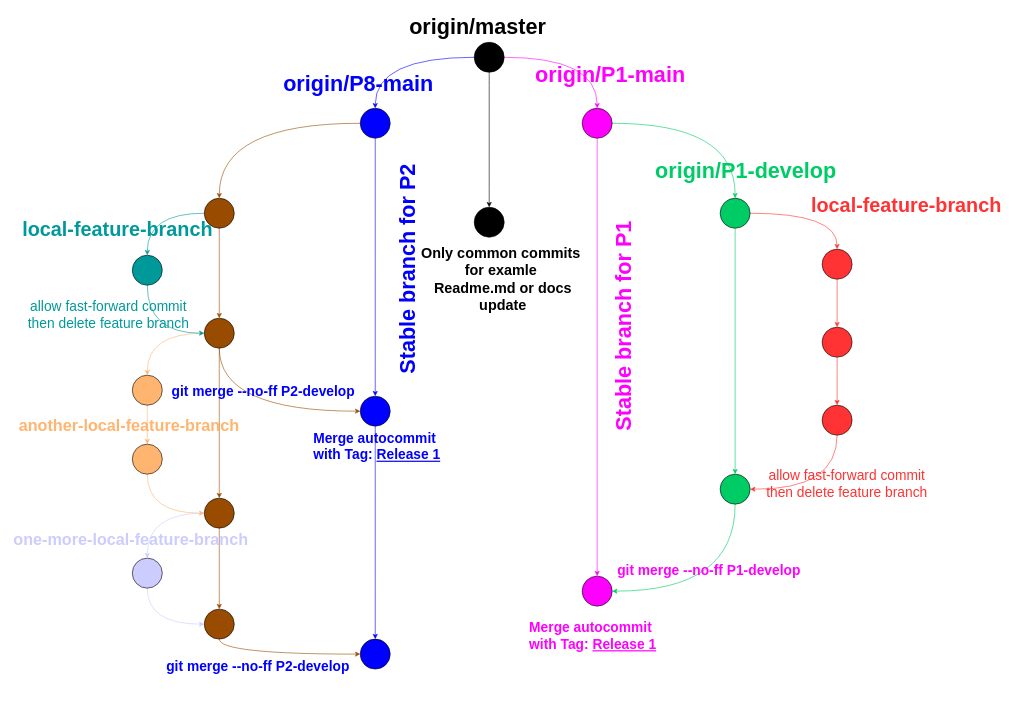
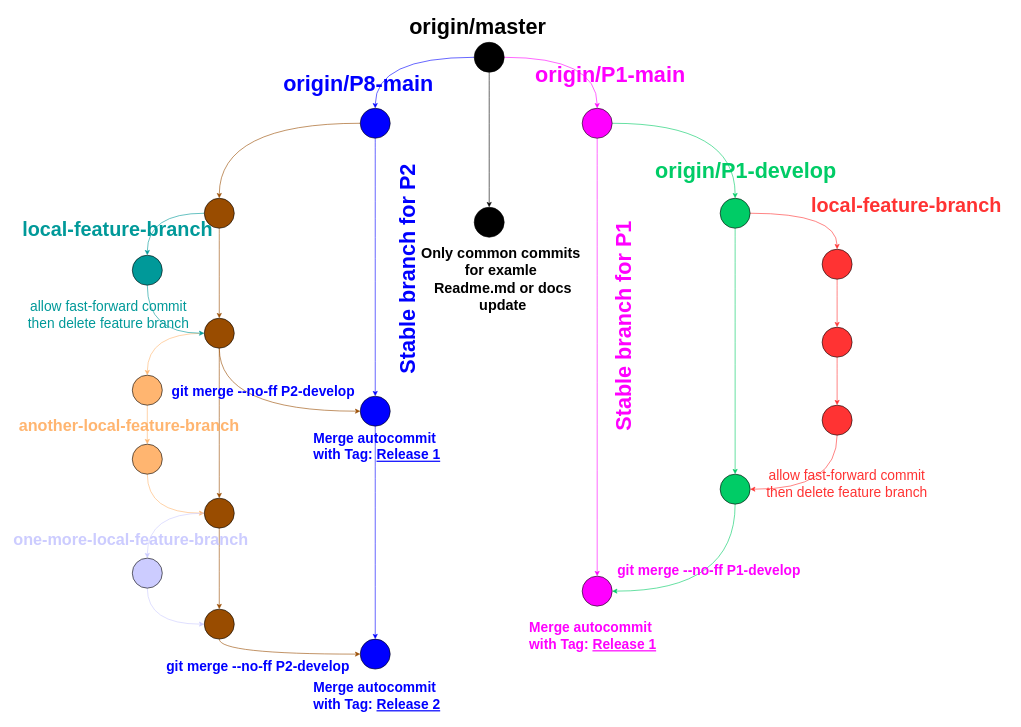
node "Merge autocommit with Tag: Release 2": added
